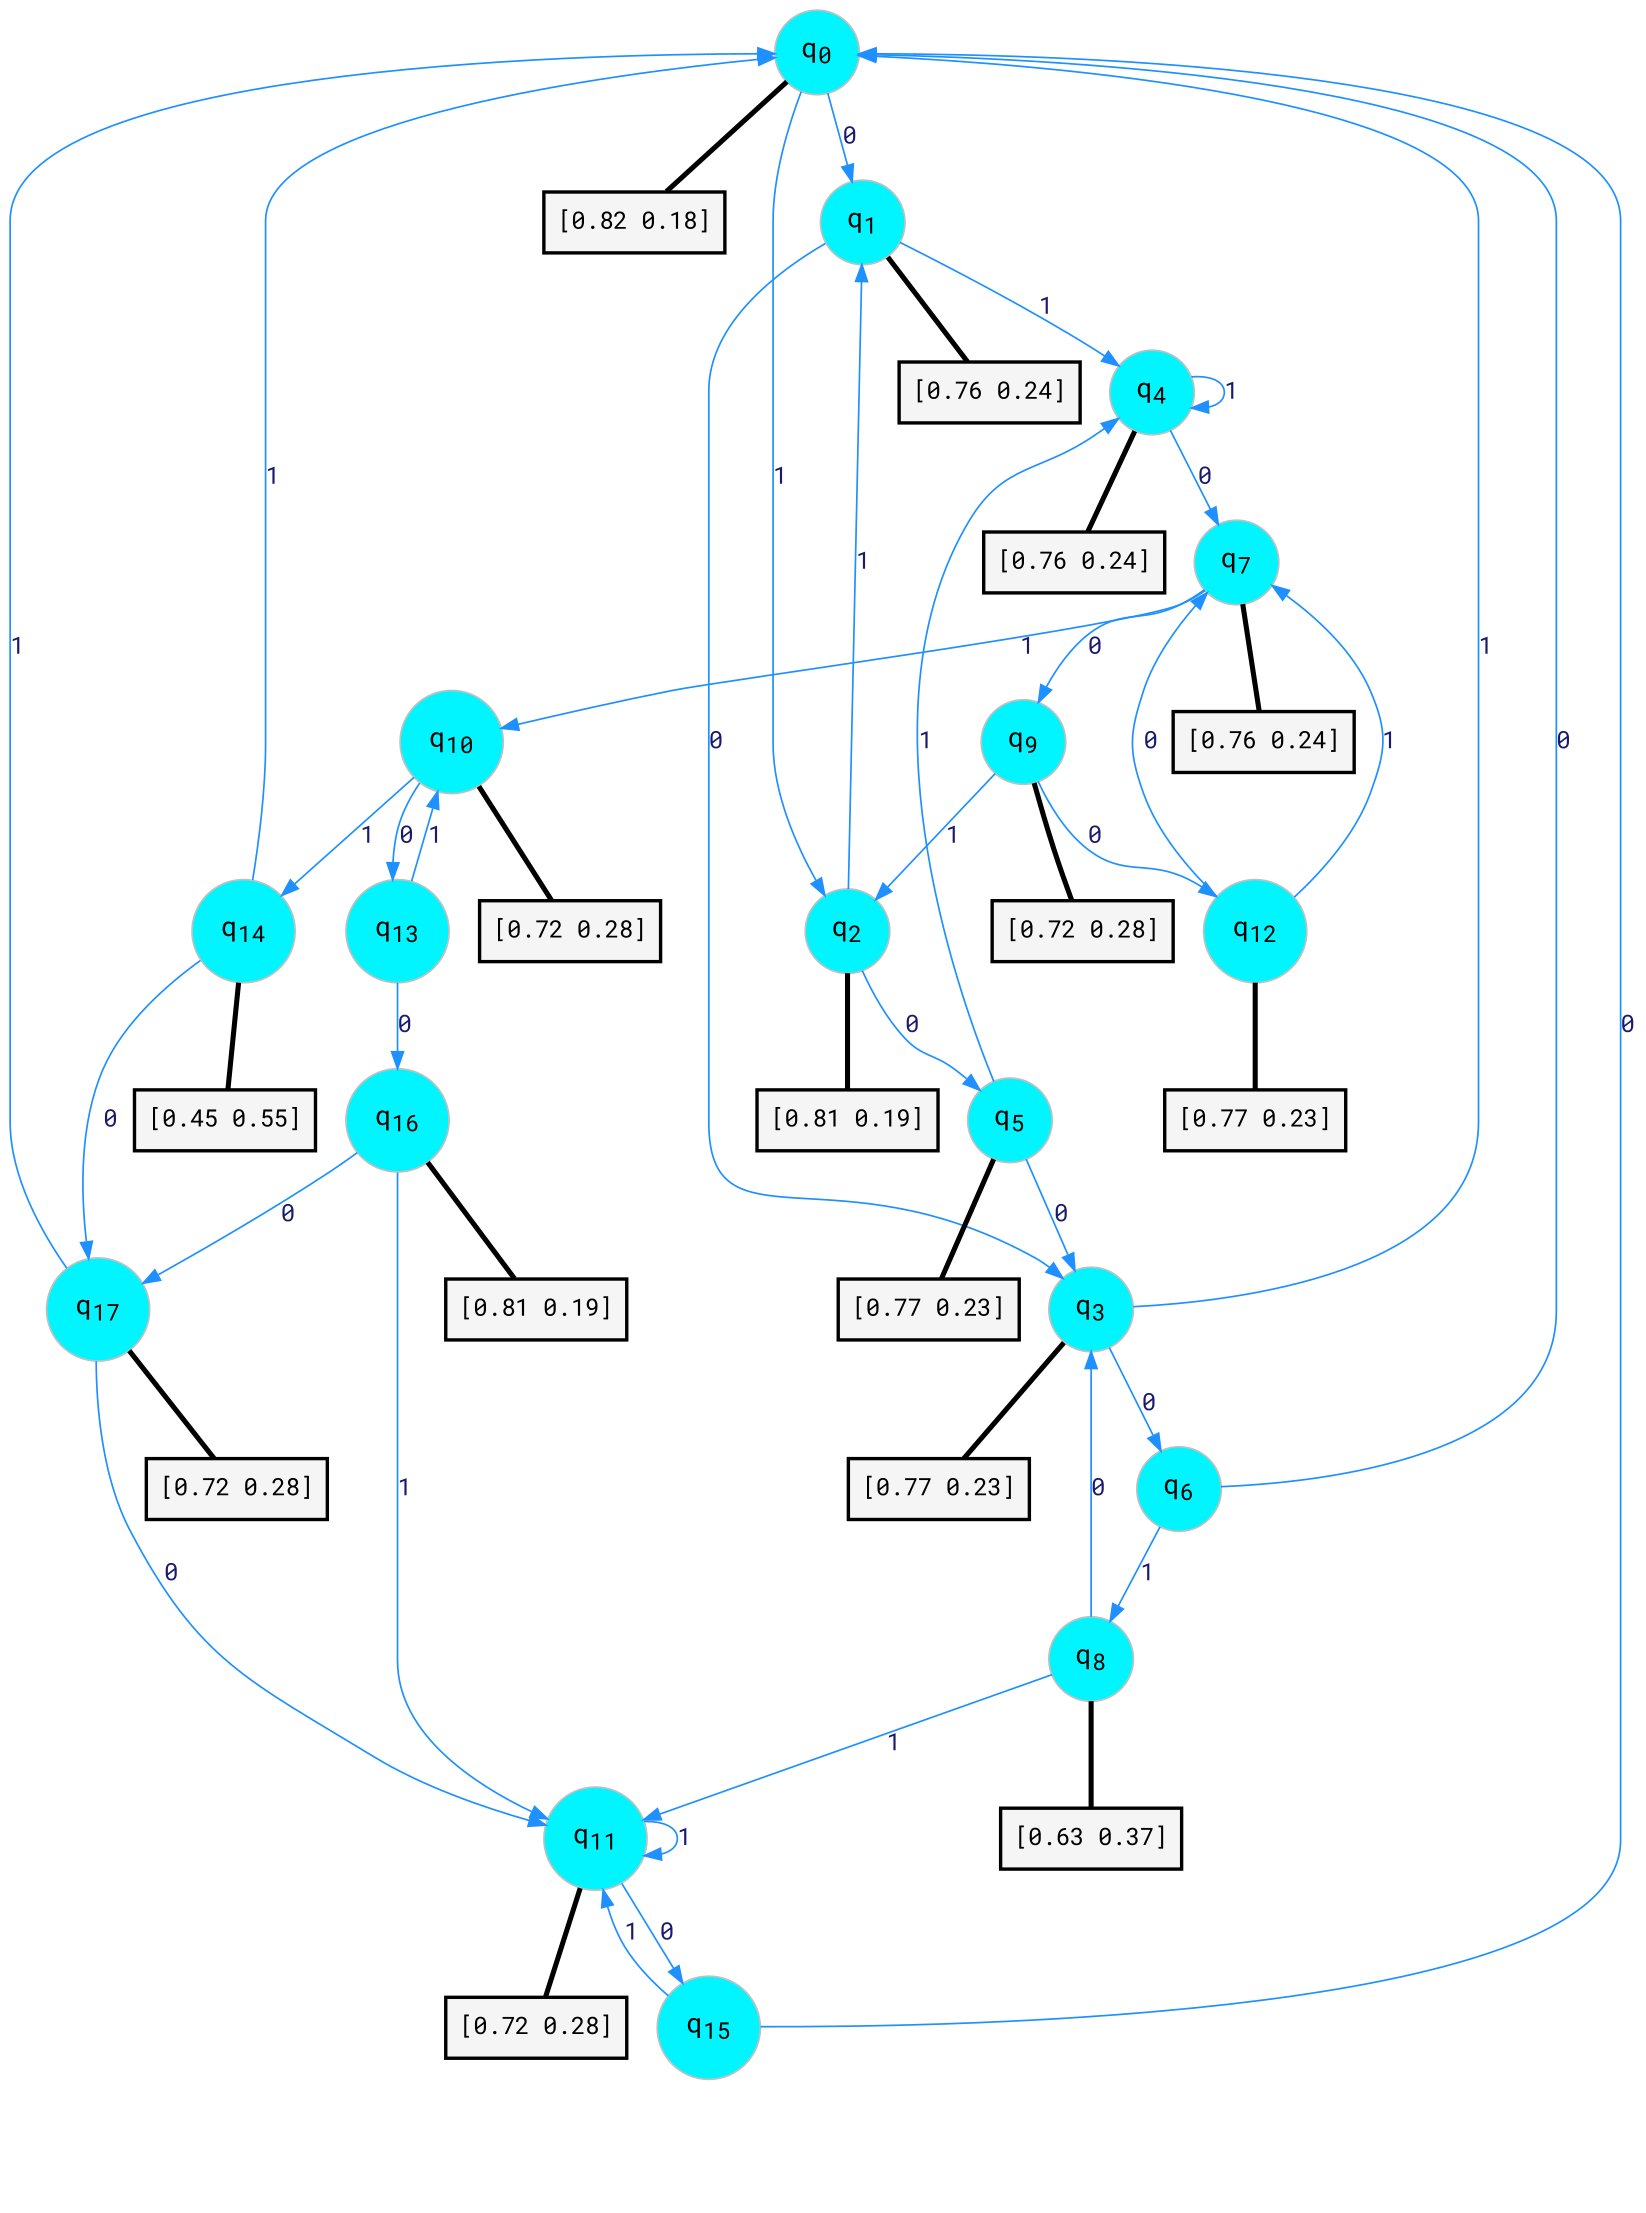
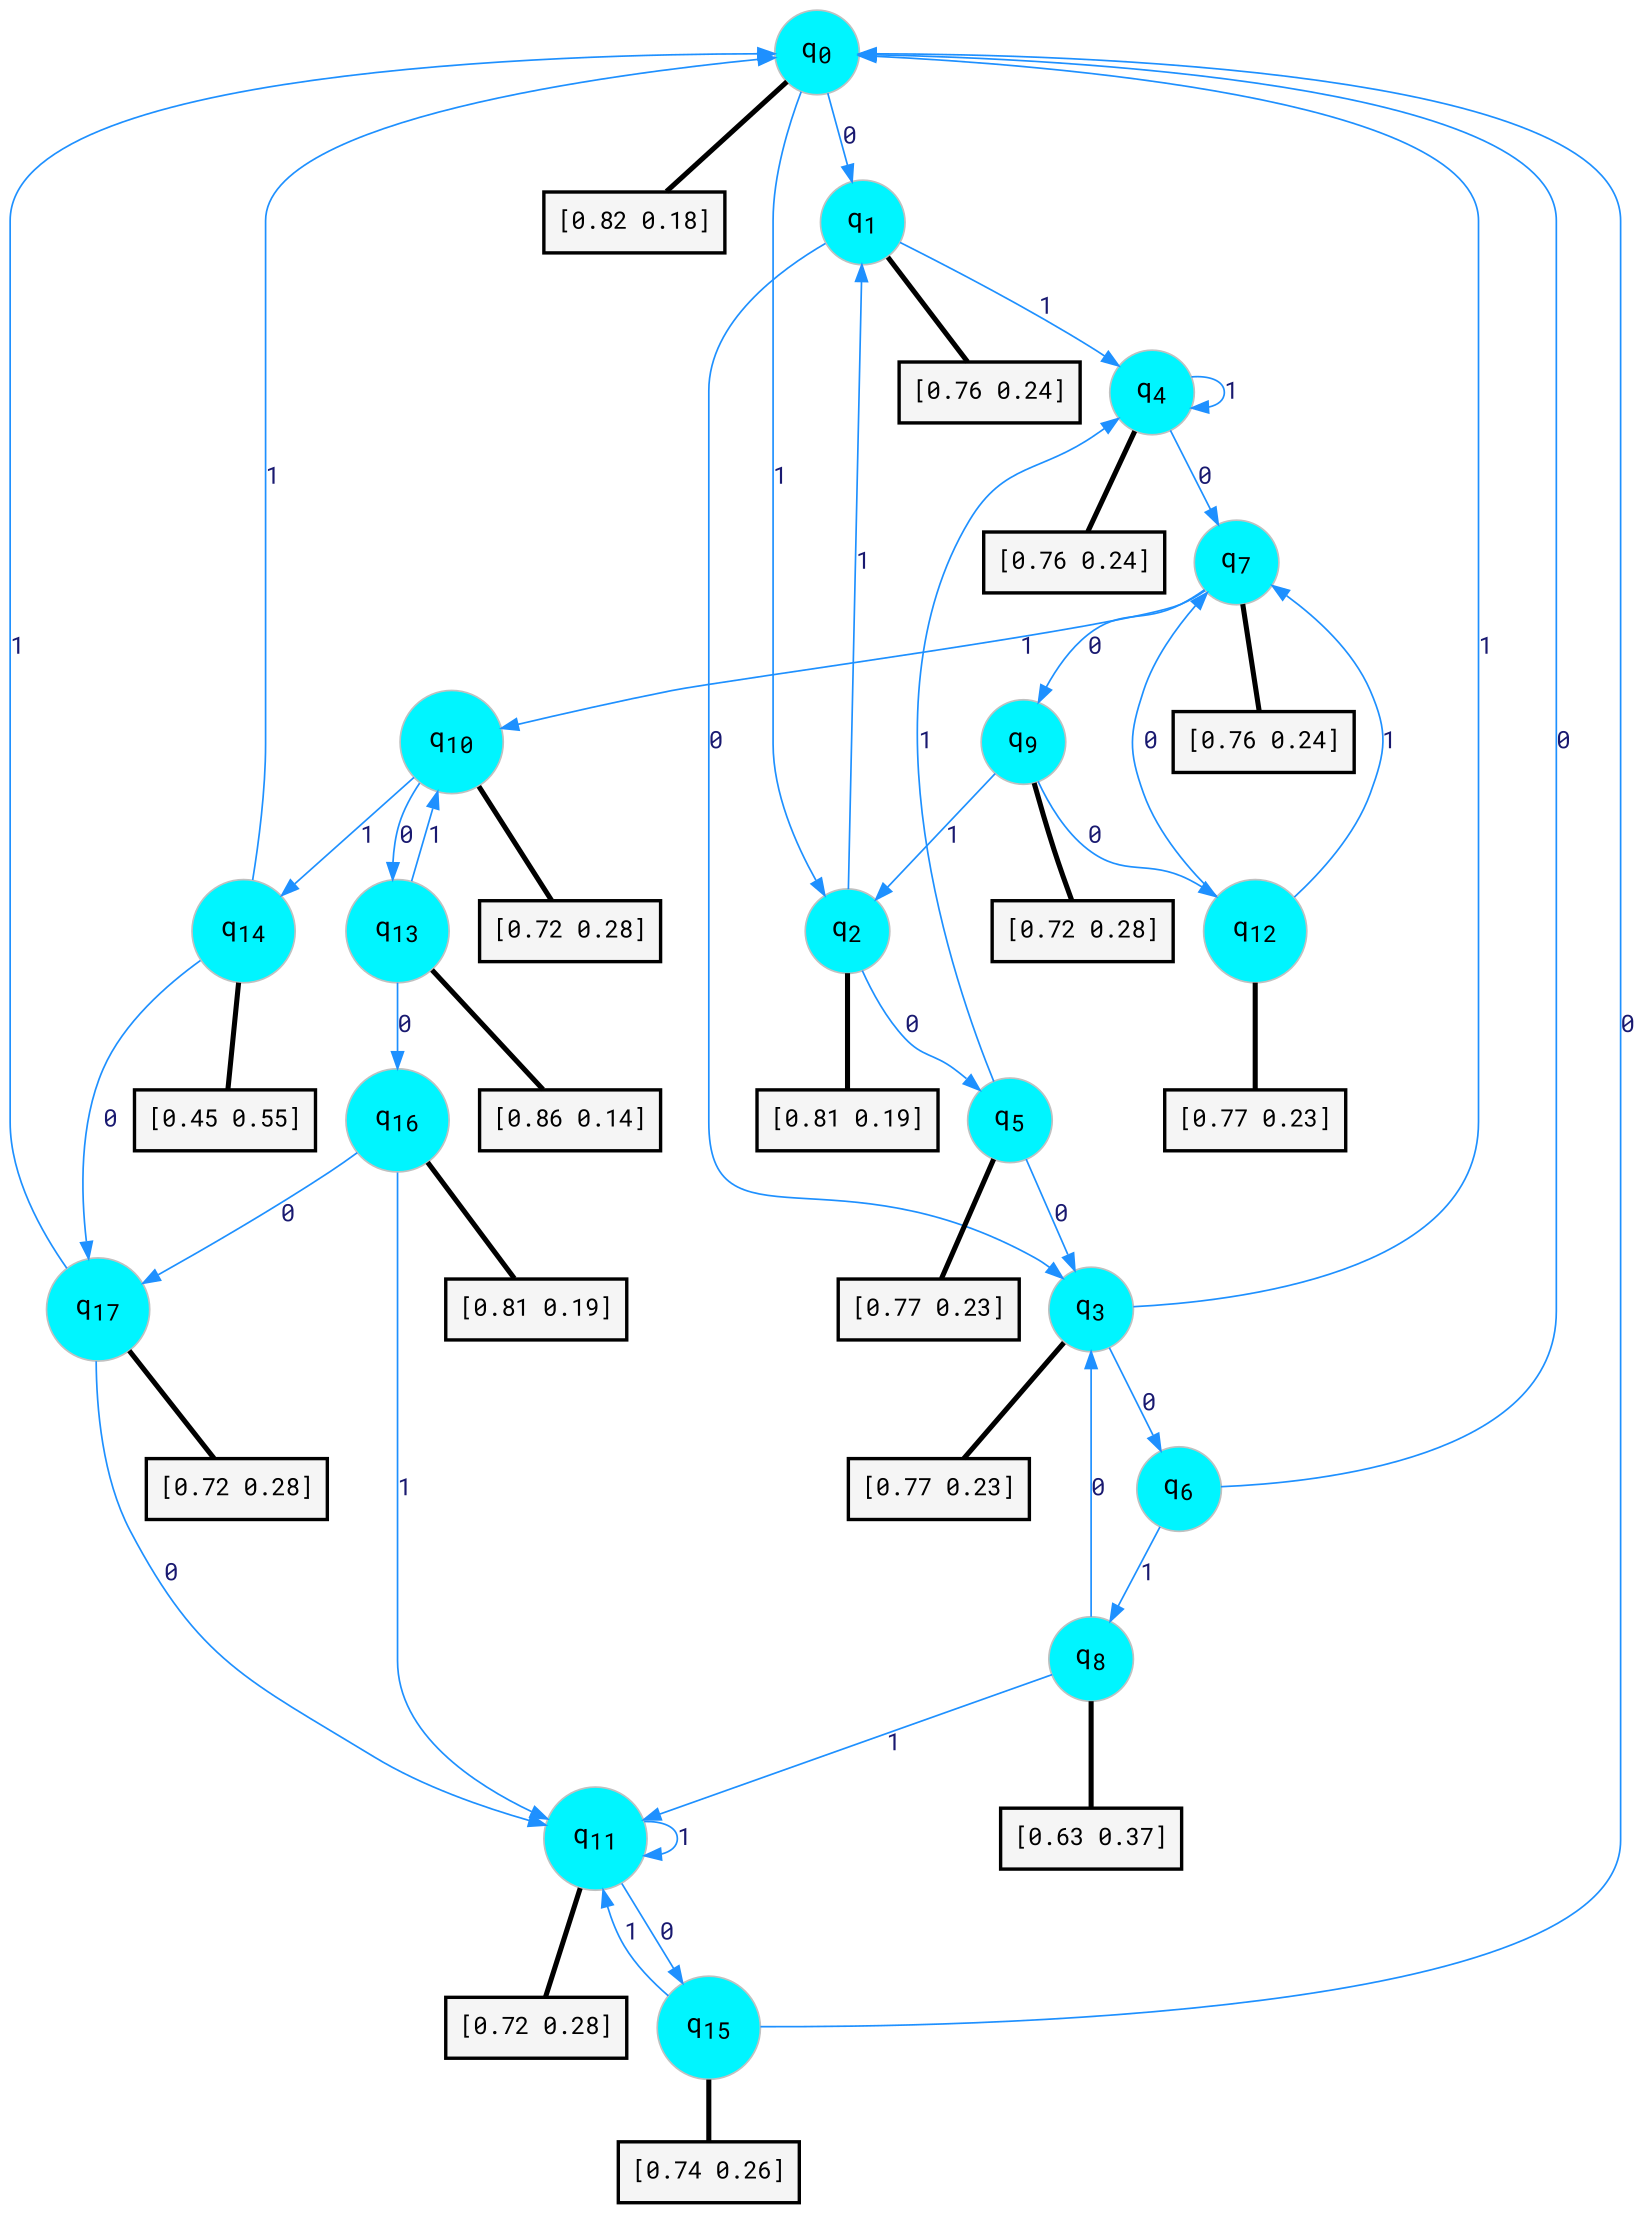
node "[0.86 0.14]": added
node "[0.74 0.26]": added
